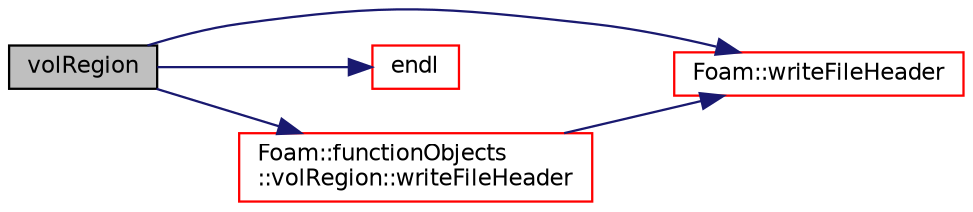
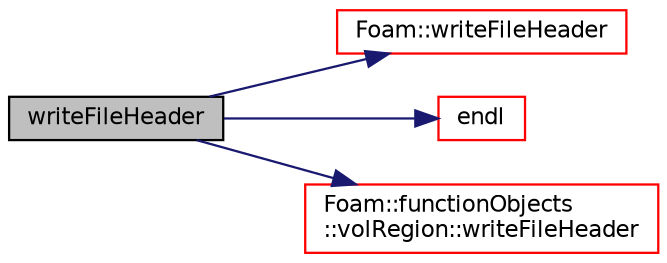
node "volRegion": label "volRegion" -> "writeFileHeader"
edge "Foam::functionObjects ::volRegion::writeFileHeader" -> "Foam::writeFileHeader": removed
